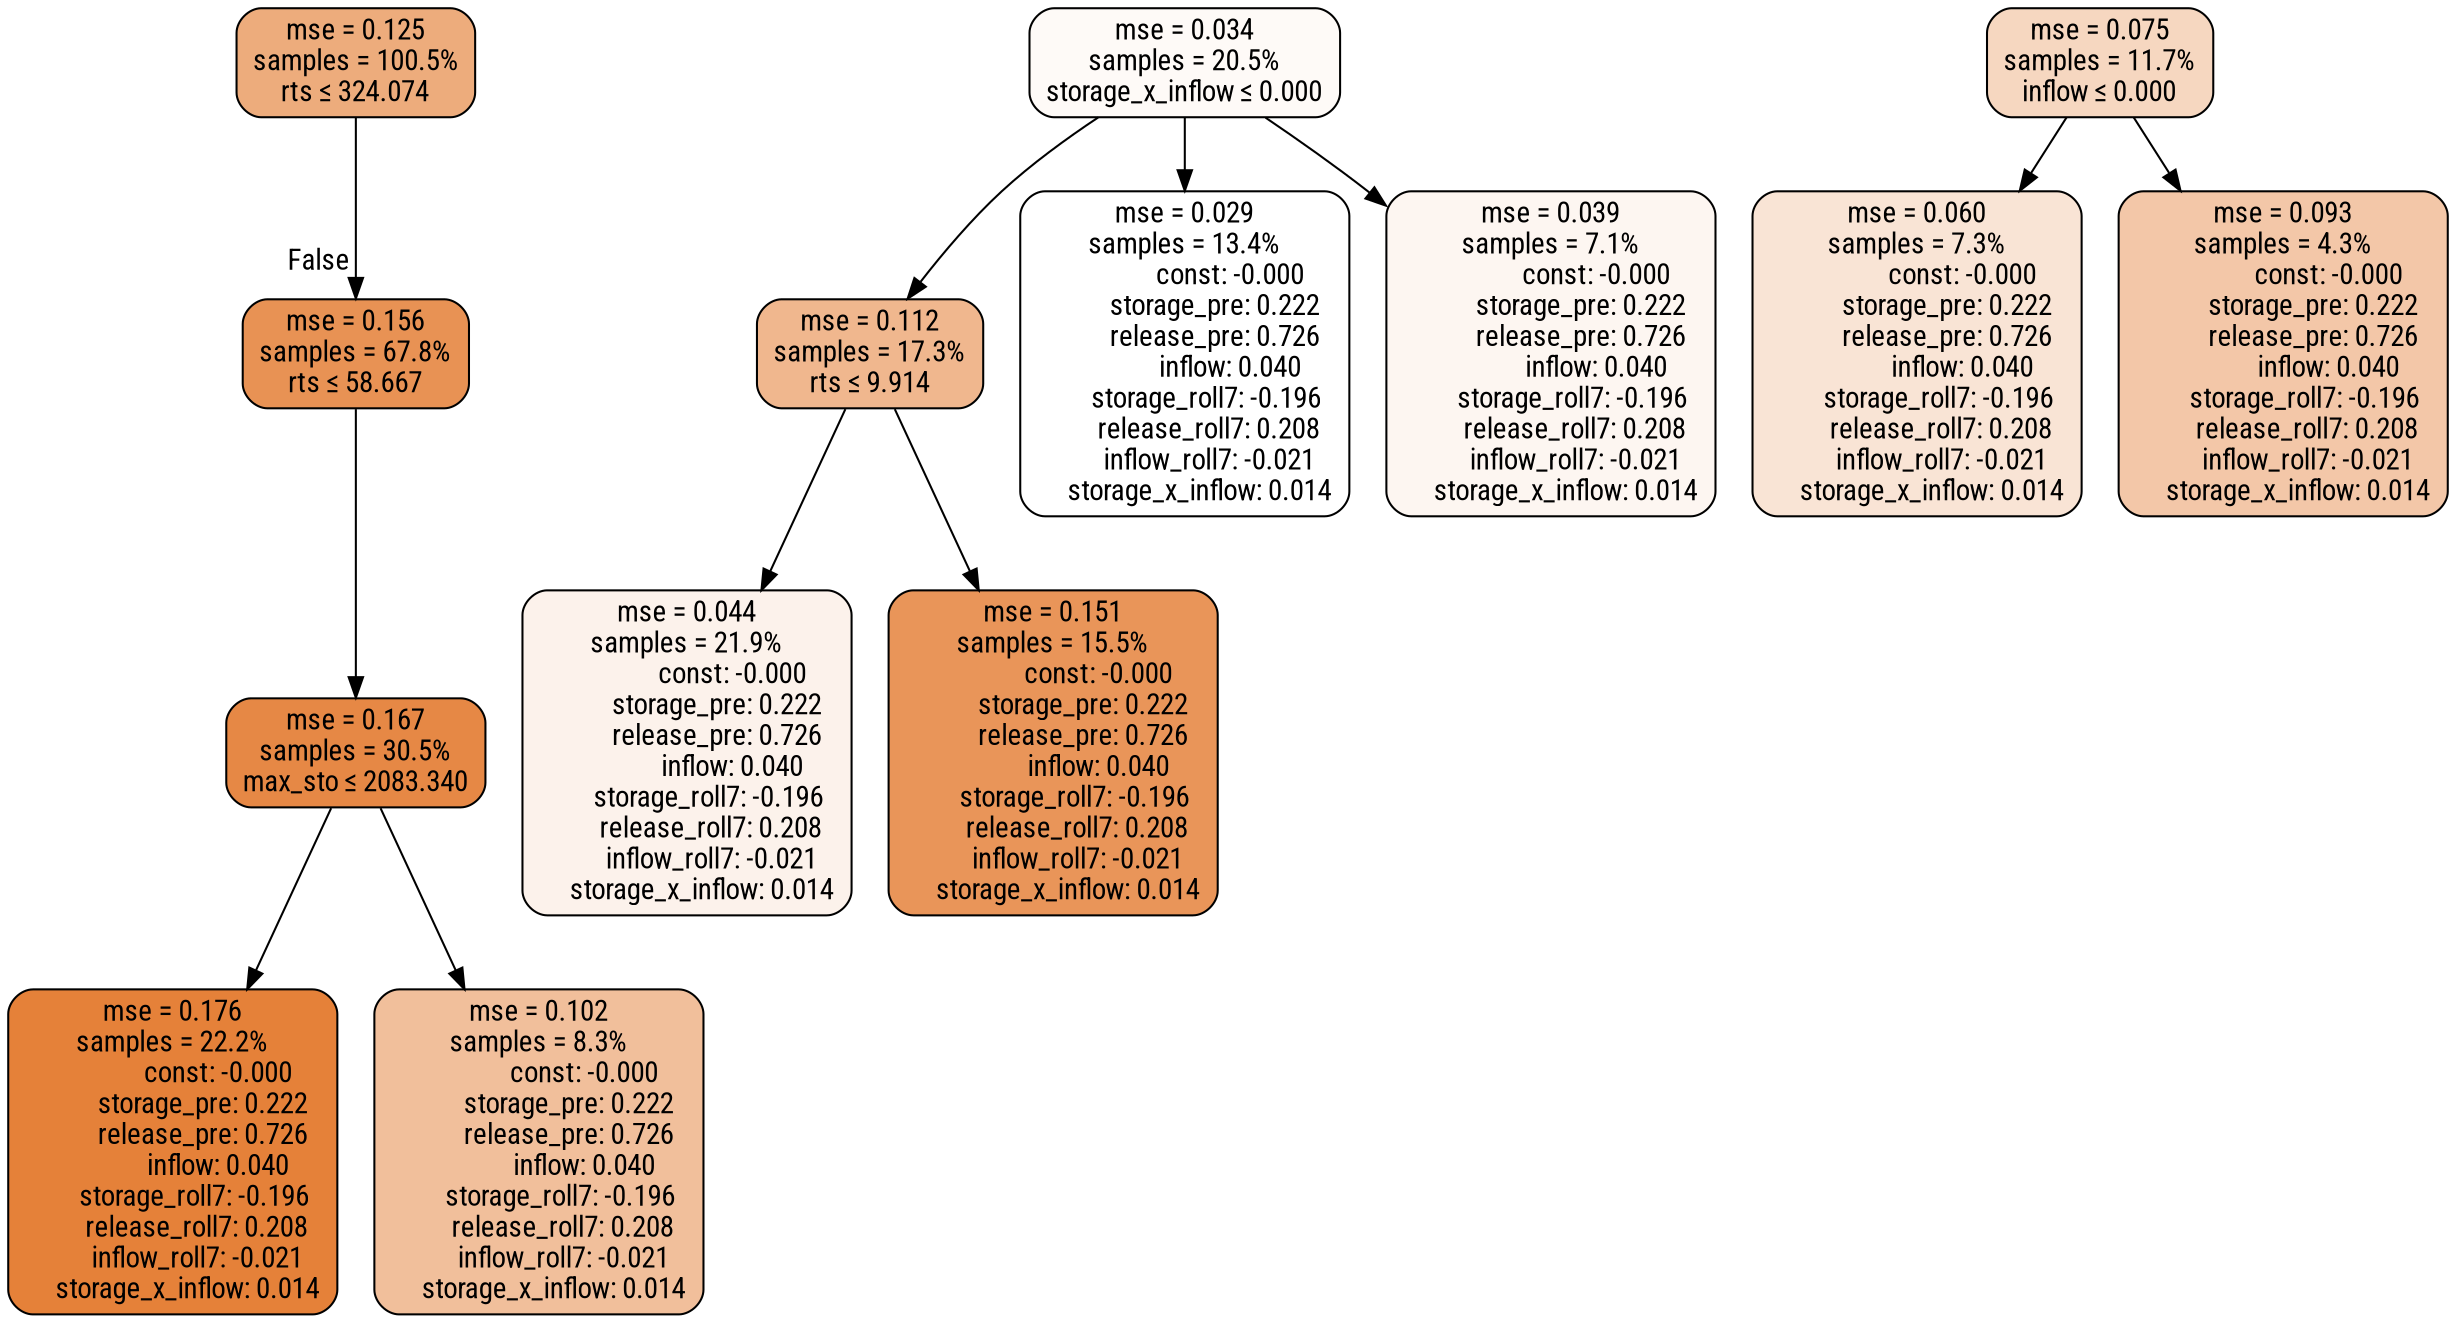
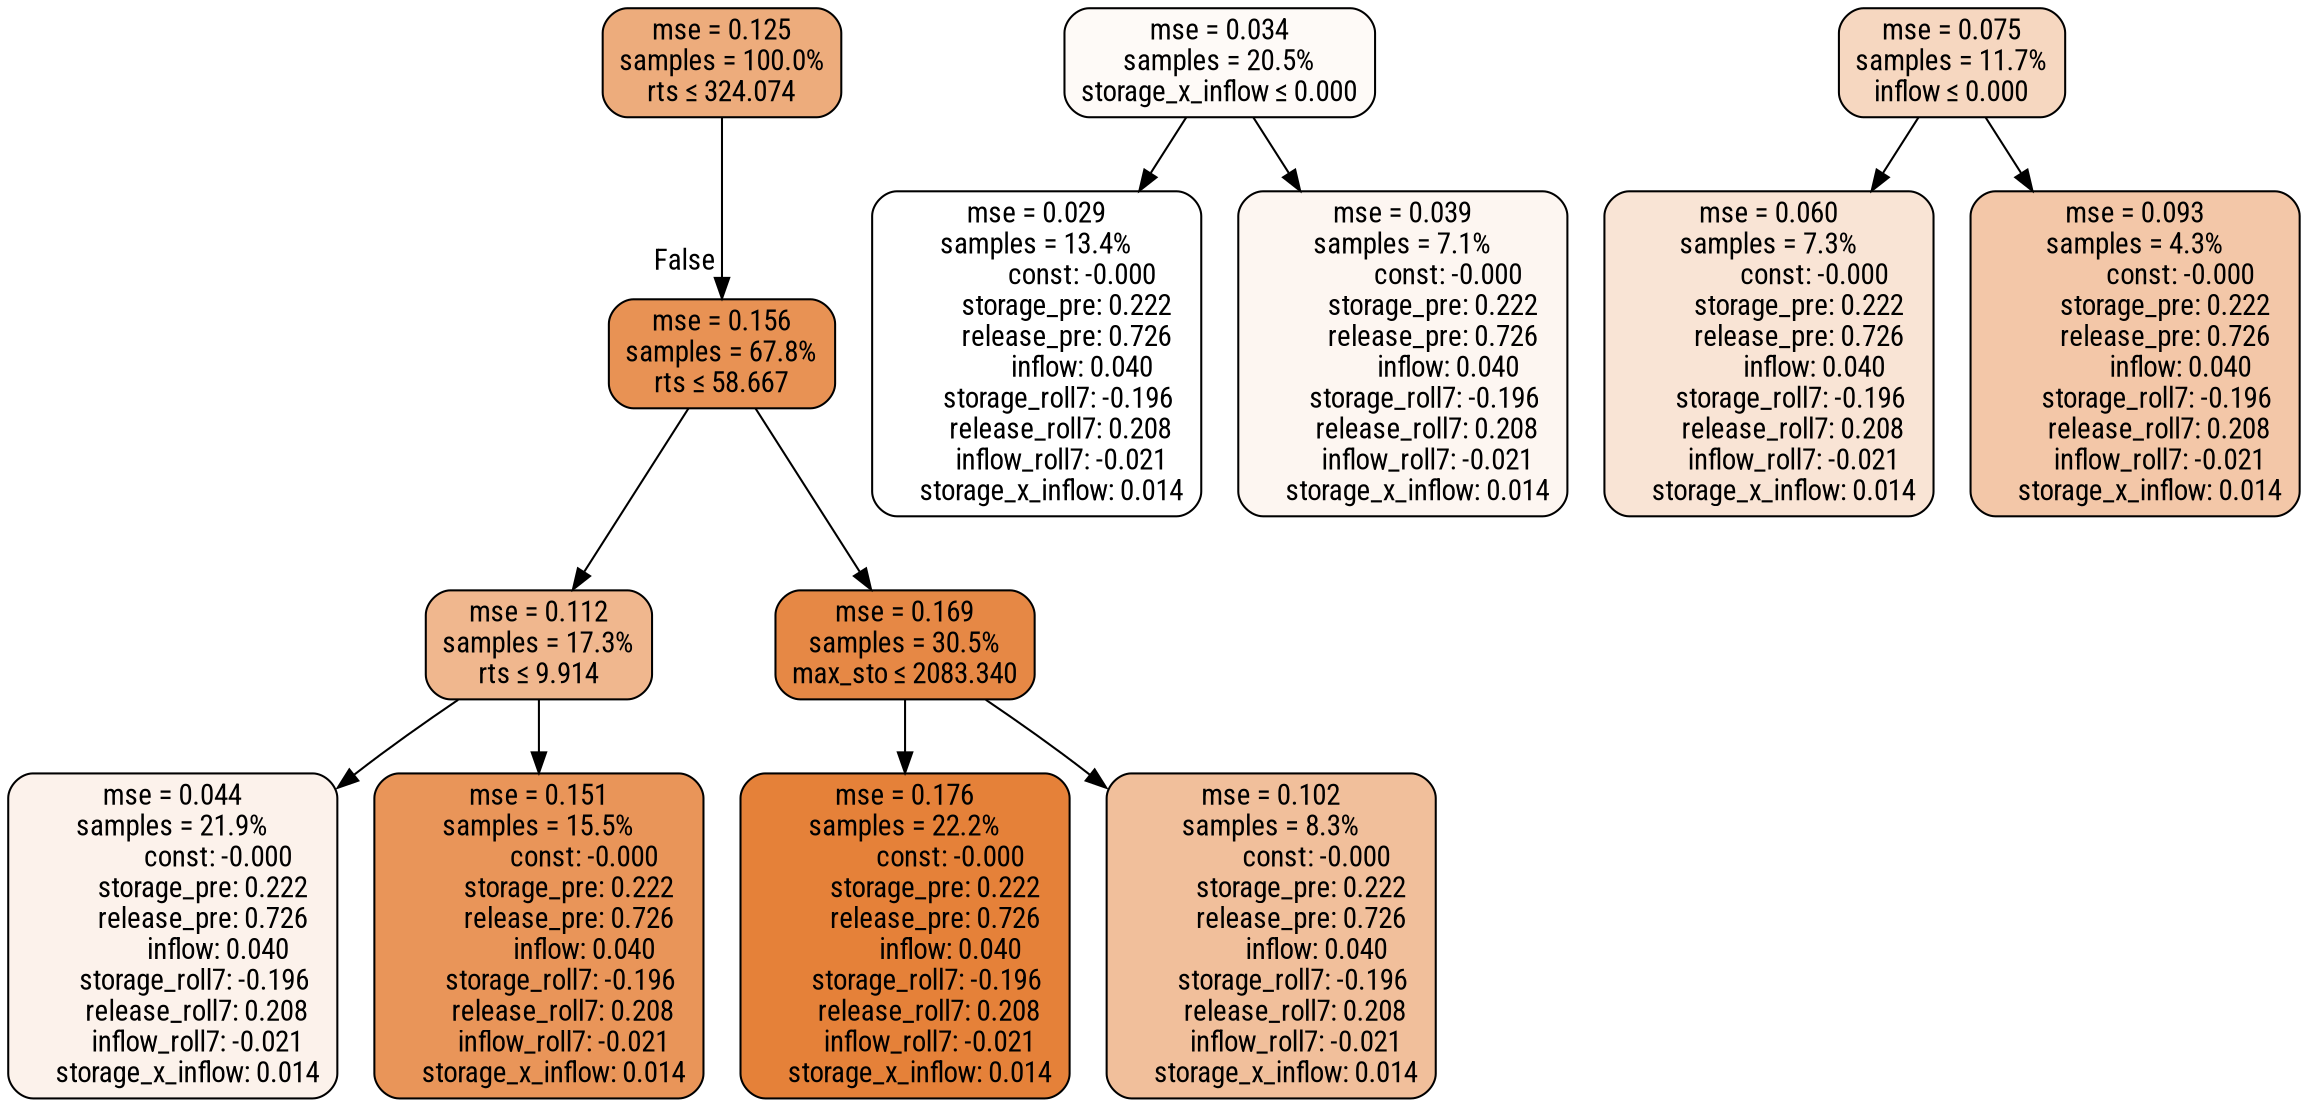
node "mse = 0.125 samples = 100.5% rts ≤ 324.074": label "mse = 0.125 samples = 100.5% rts ≤ 324.074" -> "mse = 0.125 samples = 100.0% rts ≤ 324.074"
edge "mse = 0.034 samples = 20.5% storage_x_inflow ≤ 0.000" -> "mse = 0.112 samples = 17.3% rts ≤ 9.914": now "mse = 0.156 samples = 67.8% rts ≤ 58.667" -> "mse = 0.112 samples = 17.3% rts ≤ 9.914"
node "mse = 0.167 samples = 30.5% max_sto ≤ 2083.340": label "mse = 0.167 samples = 30.5% max_sto ≤ 2083.340" -> "mse = 0.169 samples = 30.5% max_sto ≤ 2083.340"
